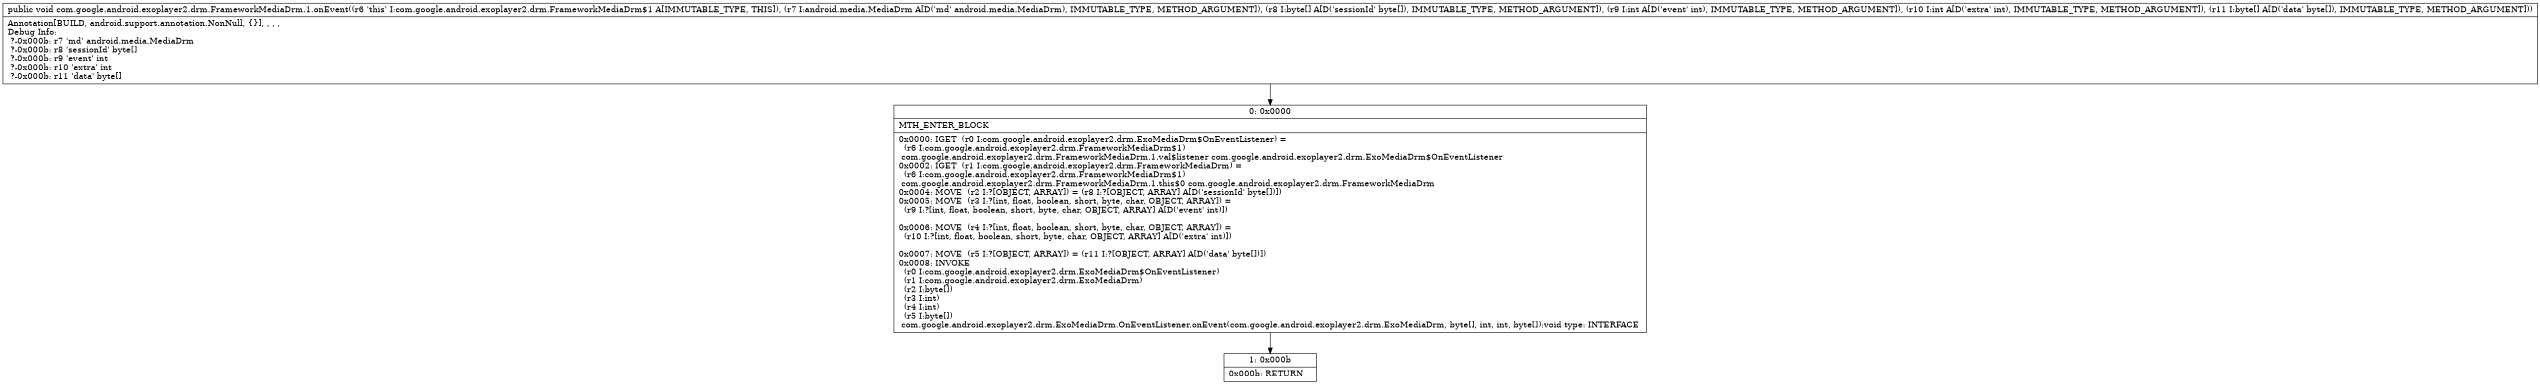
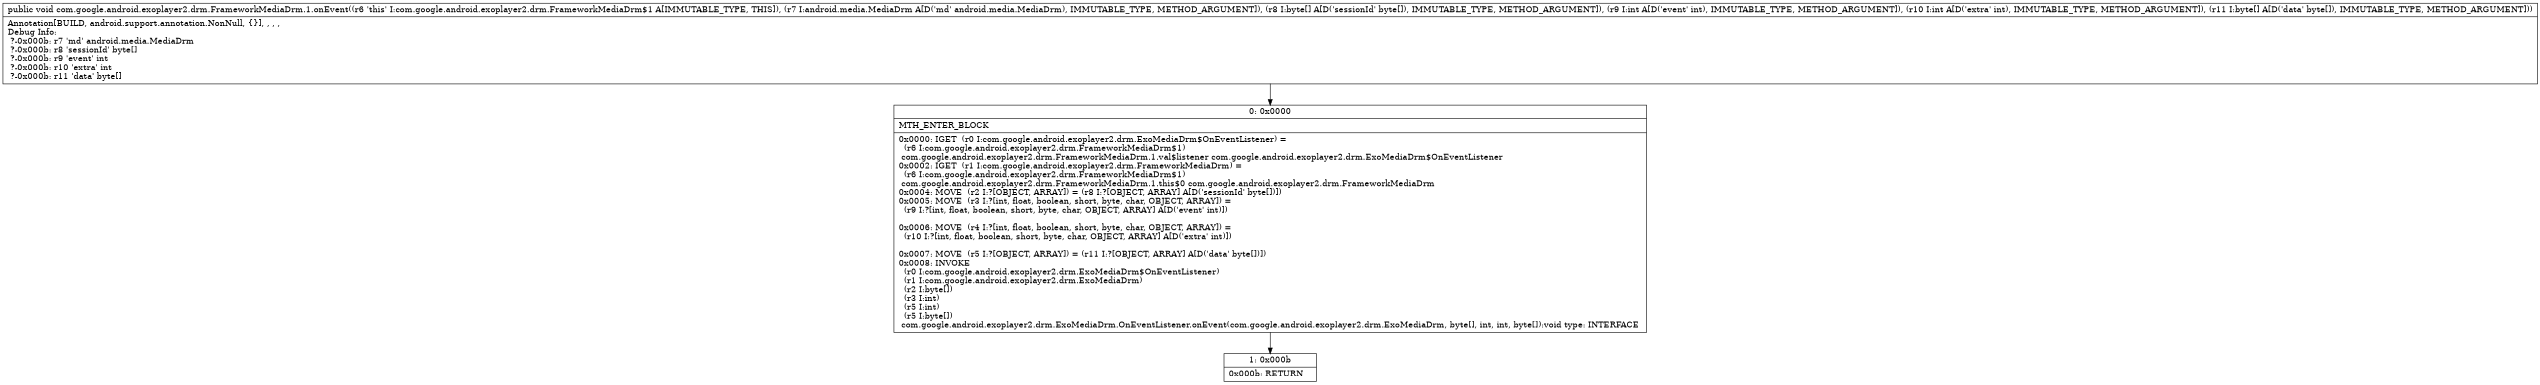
node "0: 0x0000": text "(r4 I:int)" -> "(r5 I:int)"
